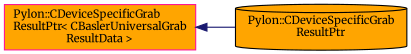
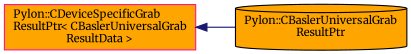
node "Pylon::CDeviceSpecificGrab ResultPtr": label "Pylon::CDeviceSpecificGrab ResultPtr" -> "Pylon::CBaslerUniversalGrab ResultPtr"
